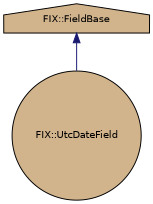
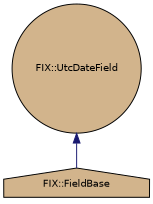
edge "FIX::UtcDateField" -> "FIX::FieldBase": reversed
